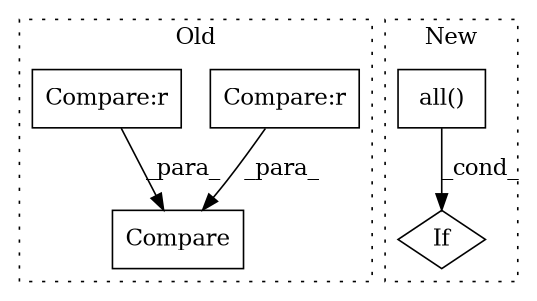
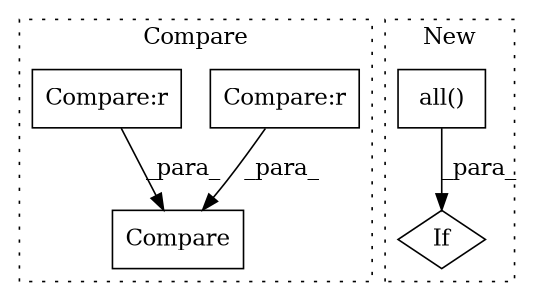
cluster "Old": label "Old" -> "Compare"
edge "all()" -> "If": label "_cond_" -> "_para_"
